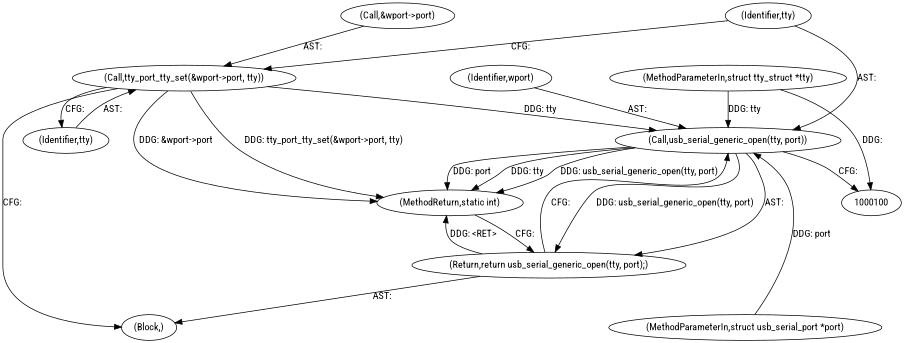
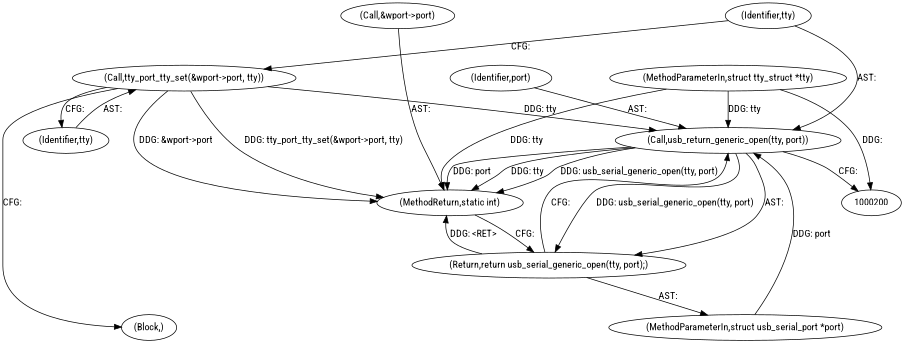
edge "(Call,&wport->port)" -> "(Call,tty_port_tty_set(&wport->port, tty))": now "(Call,&wport->port)" -> "(MethodReturn,static int)"
node "(Identifier,wport)": label "(Identifier,wport)" -> "(Identifier,port)"
edge "(MethodParameterIn,struct tty_struct *tty)" -> "(MethodReturn,static int)": added, label "DDG: tty"
node "(Call,usb_serial_generic_open(tty, port))": label "(Call,usb_serial_generic_open(tty, port))" -> "(Call,usb_return_generic_open(tty, port))"
node "1000100": label "1000100" -> "1000200"
edge "(Return,return usb_serial_generic_open(tty, port);)" -> "(Block,)": now "(Return,return usb_serial_generic_open(tty, port);)" -> "(MethodParameterIn,struct usb_serial_port *port)"
